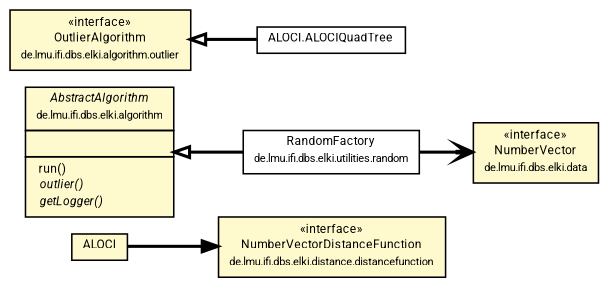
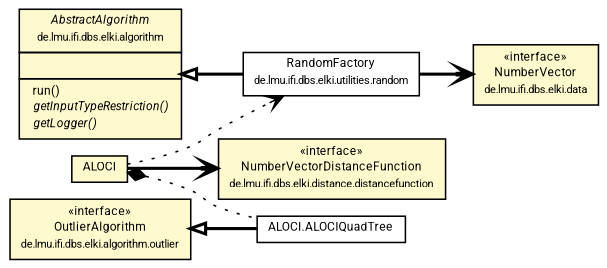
edge "ALOCI" -> "RandomFactory": added
node "AbstractAlgorithm": text "outlier()" -> "getInputTypeRestriction()"
edge "ALOCI.ALOCIQuadTree" -> "ALOCI": added
edge "ALOCI" -> "NumberVectorDistanceFunction": arrowhead normal -> open
